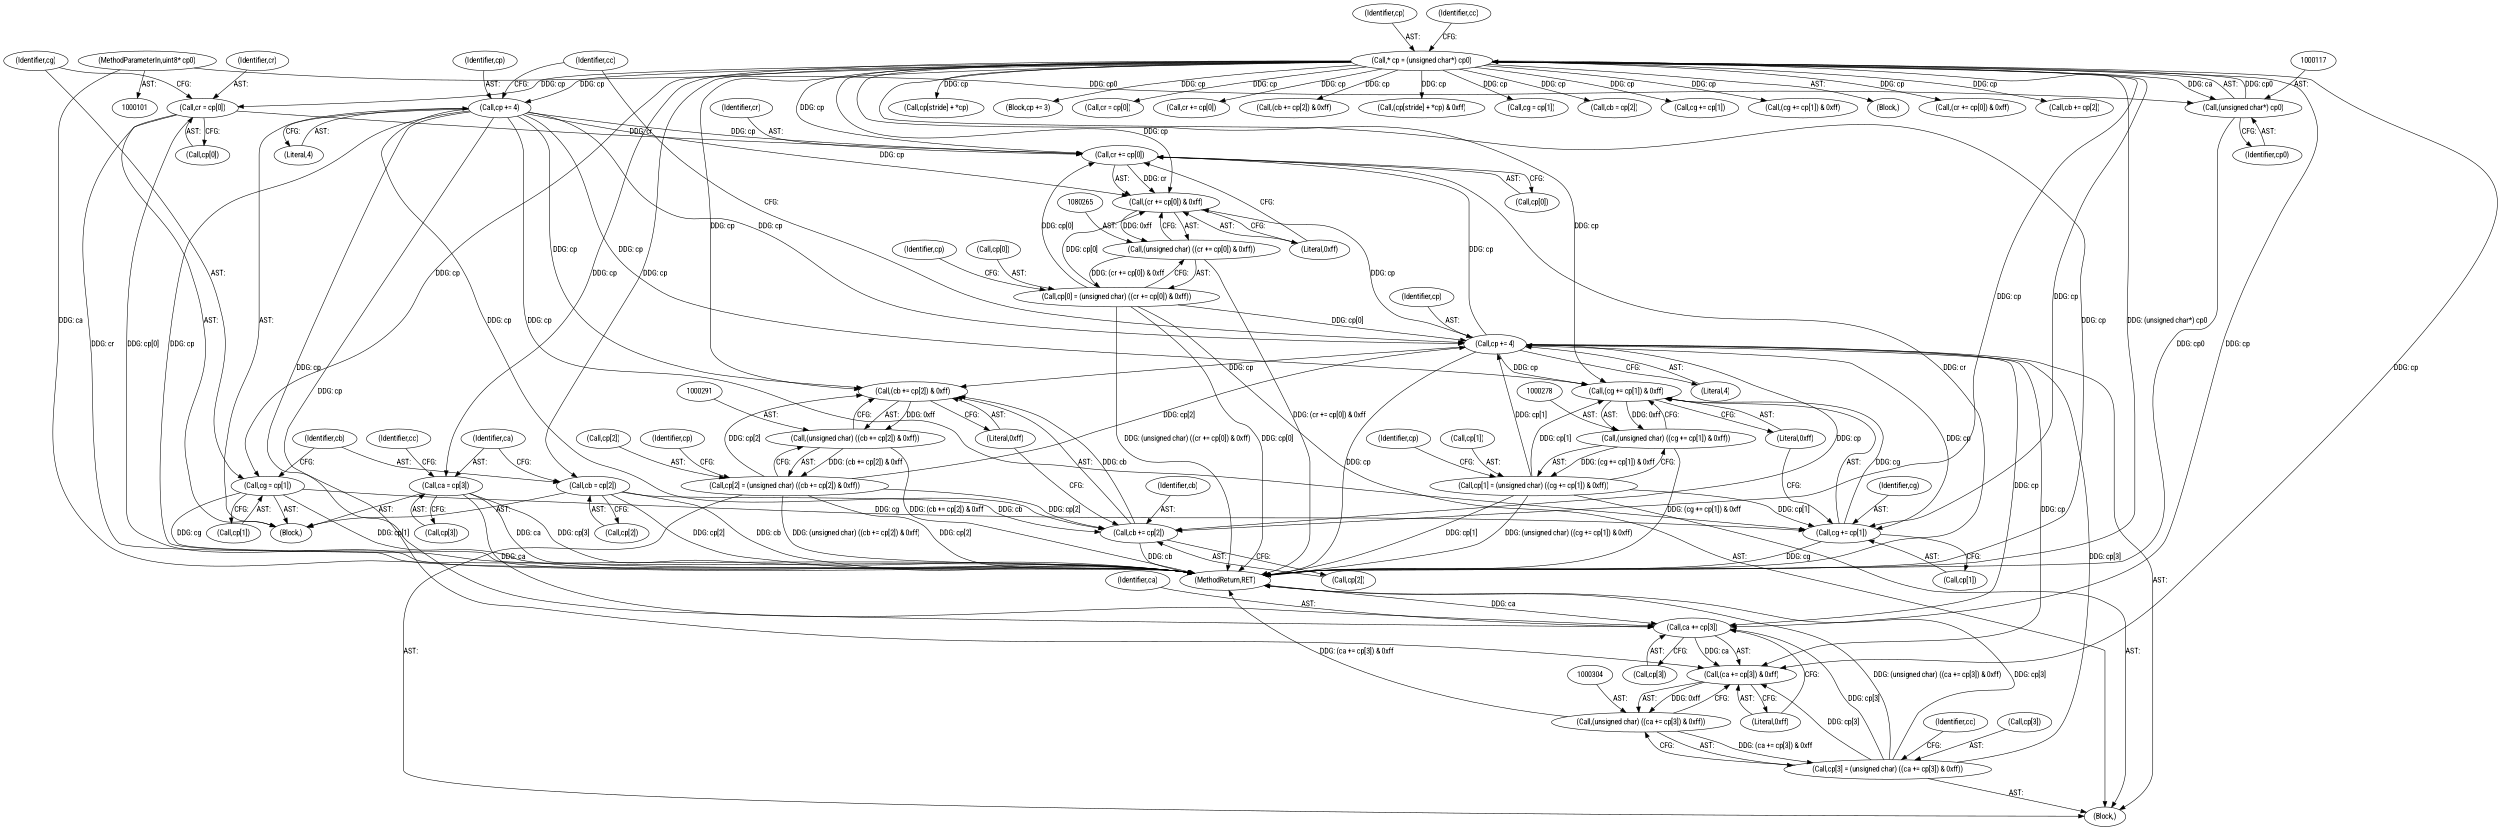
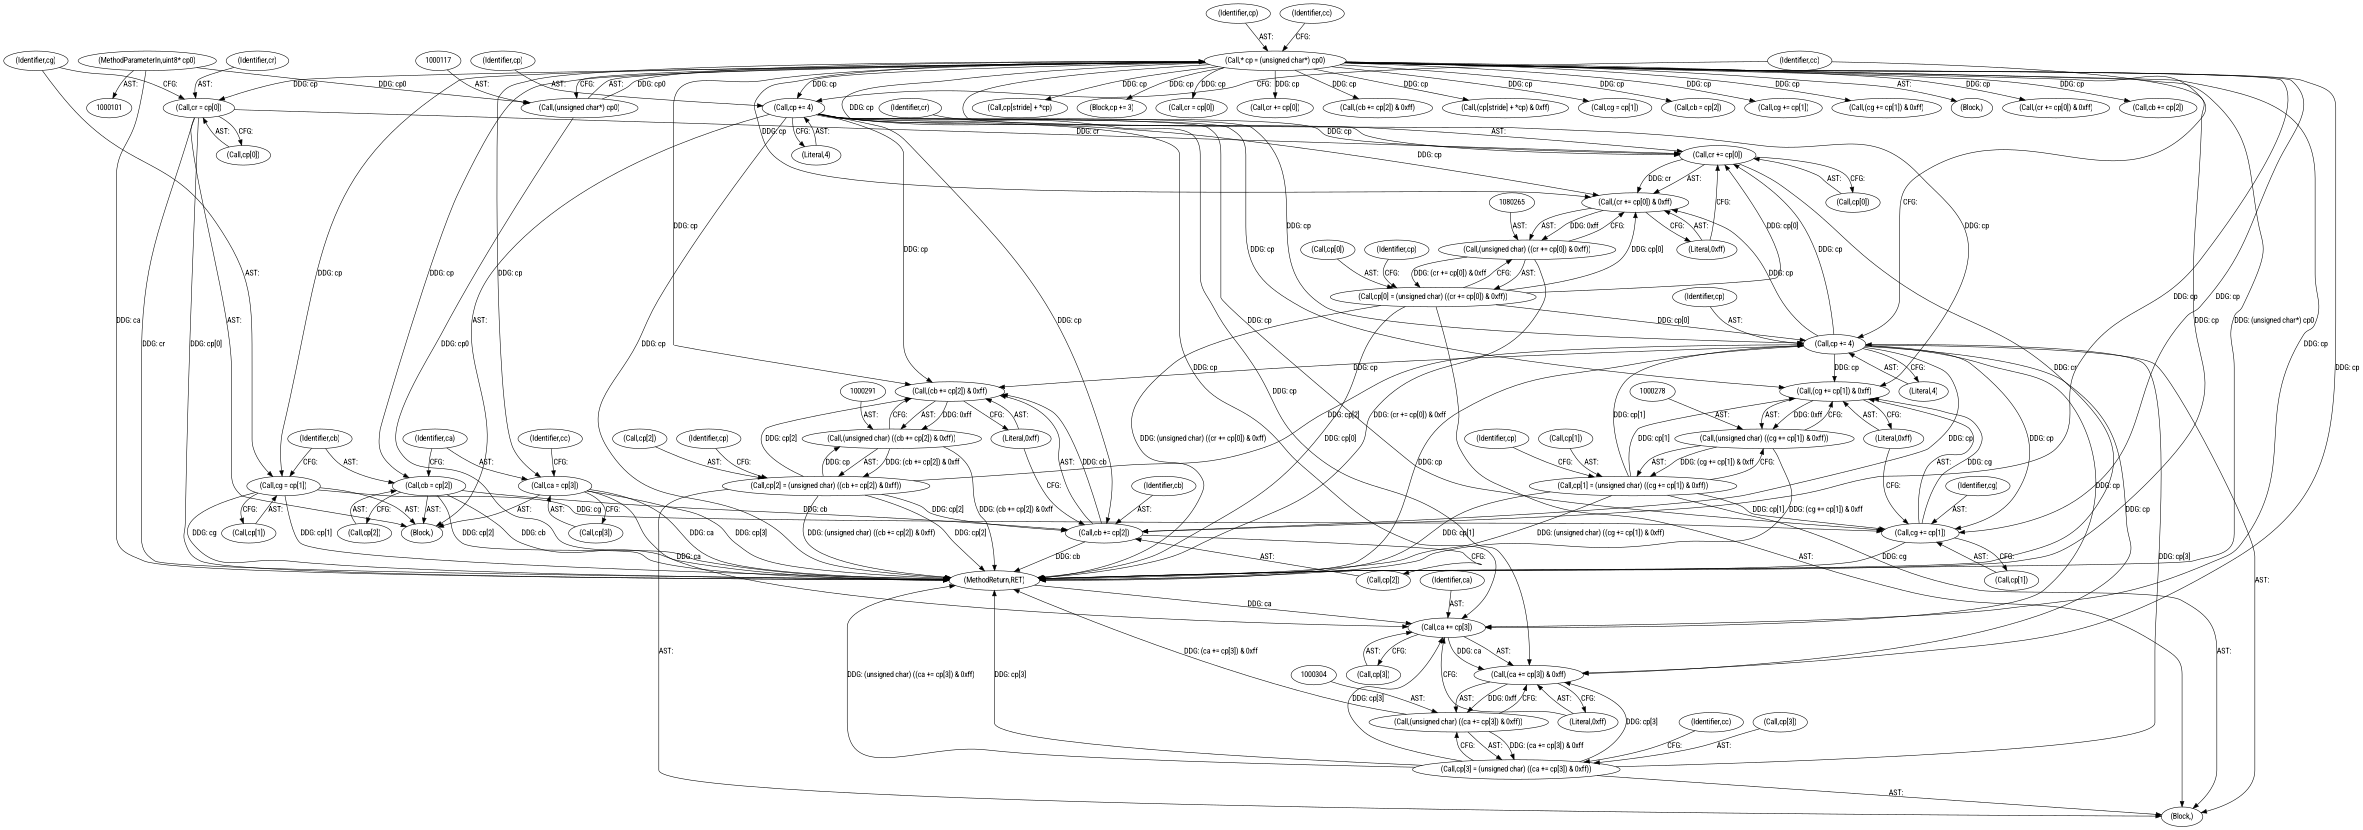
edge "(Call,* cp = (unsigned char*) cp0)" -> "(Call,(unsigned char*) cp0)": label "DDG: ca" -> "CFG: "
node "(Identifier,cp0)": removed
edge "(Call,cp[2] = (unsigned char) ((cb += cp[2]) & 0xff))" -> "(Call,(unsigned char) ((cb += cp[2]) & 0xff))": label "CFG: " -> "DDG: cp"
